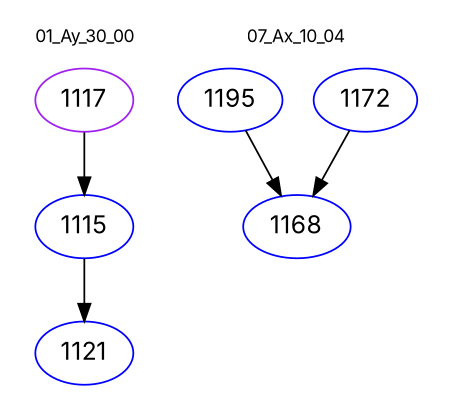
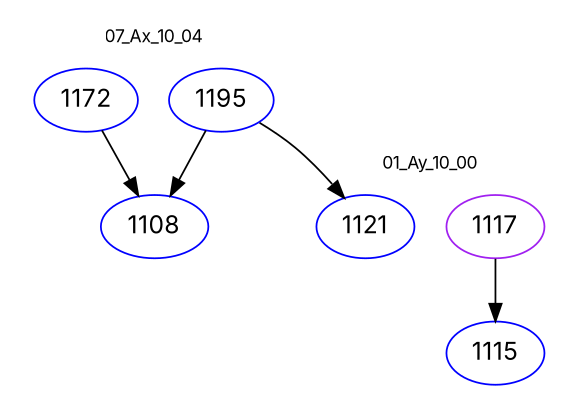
cluster "01_Ay_30_00": label "01_Ay_30_00" -> "01_Ay_10_00"
node "1168": label "1168" -> "1108"
edge "1115" -> "1121": now "1195" -> "1121"
